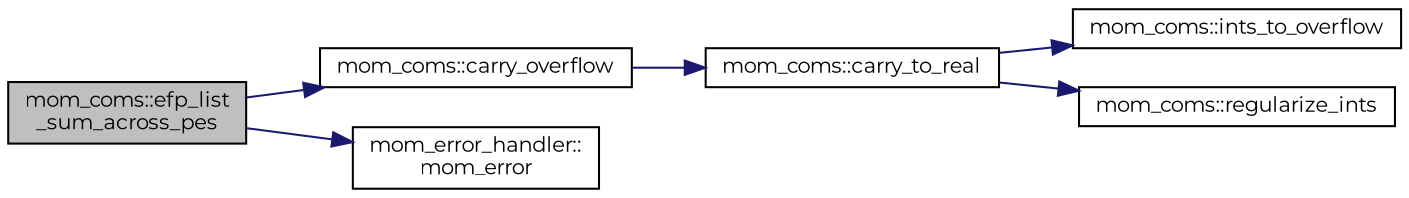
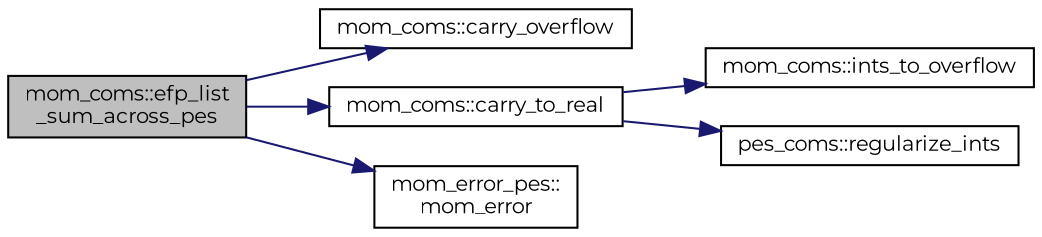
edge "mom_coms::carry_overflow" -> "mom_coms::carry_to_real": now "mom_coms::efp_list _sum_across_pes" -> "mom_coms::carry_to_real"
node "mom_coms::regularize_ints": label "mom_coms::regularize_ints" -> "pes_coms::regularize_ints"
node "mom_error_handler:: mom_error": label "mom_error_handler:: mom_error" -> "mom_error_pes:: mom_error"
